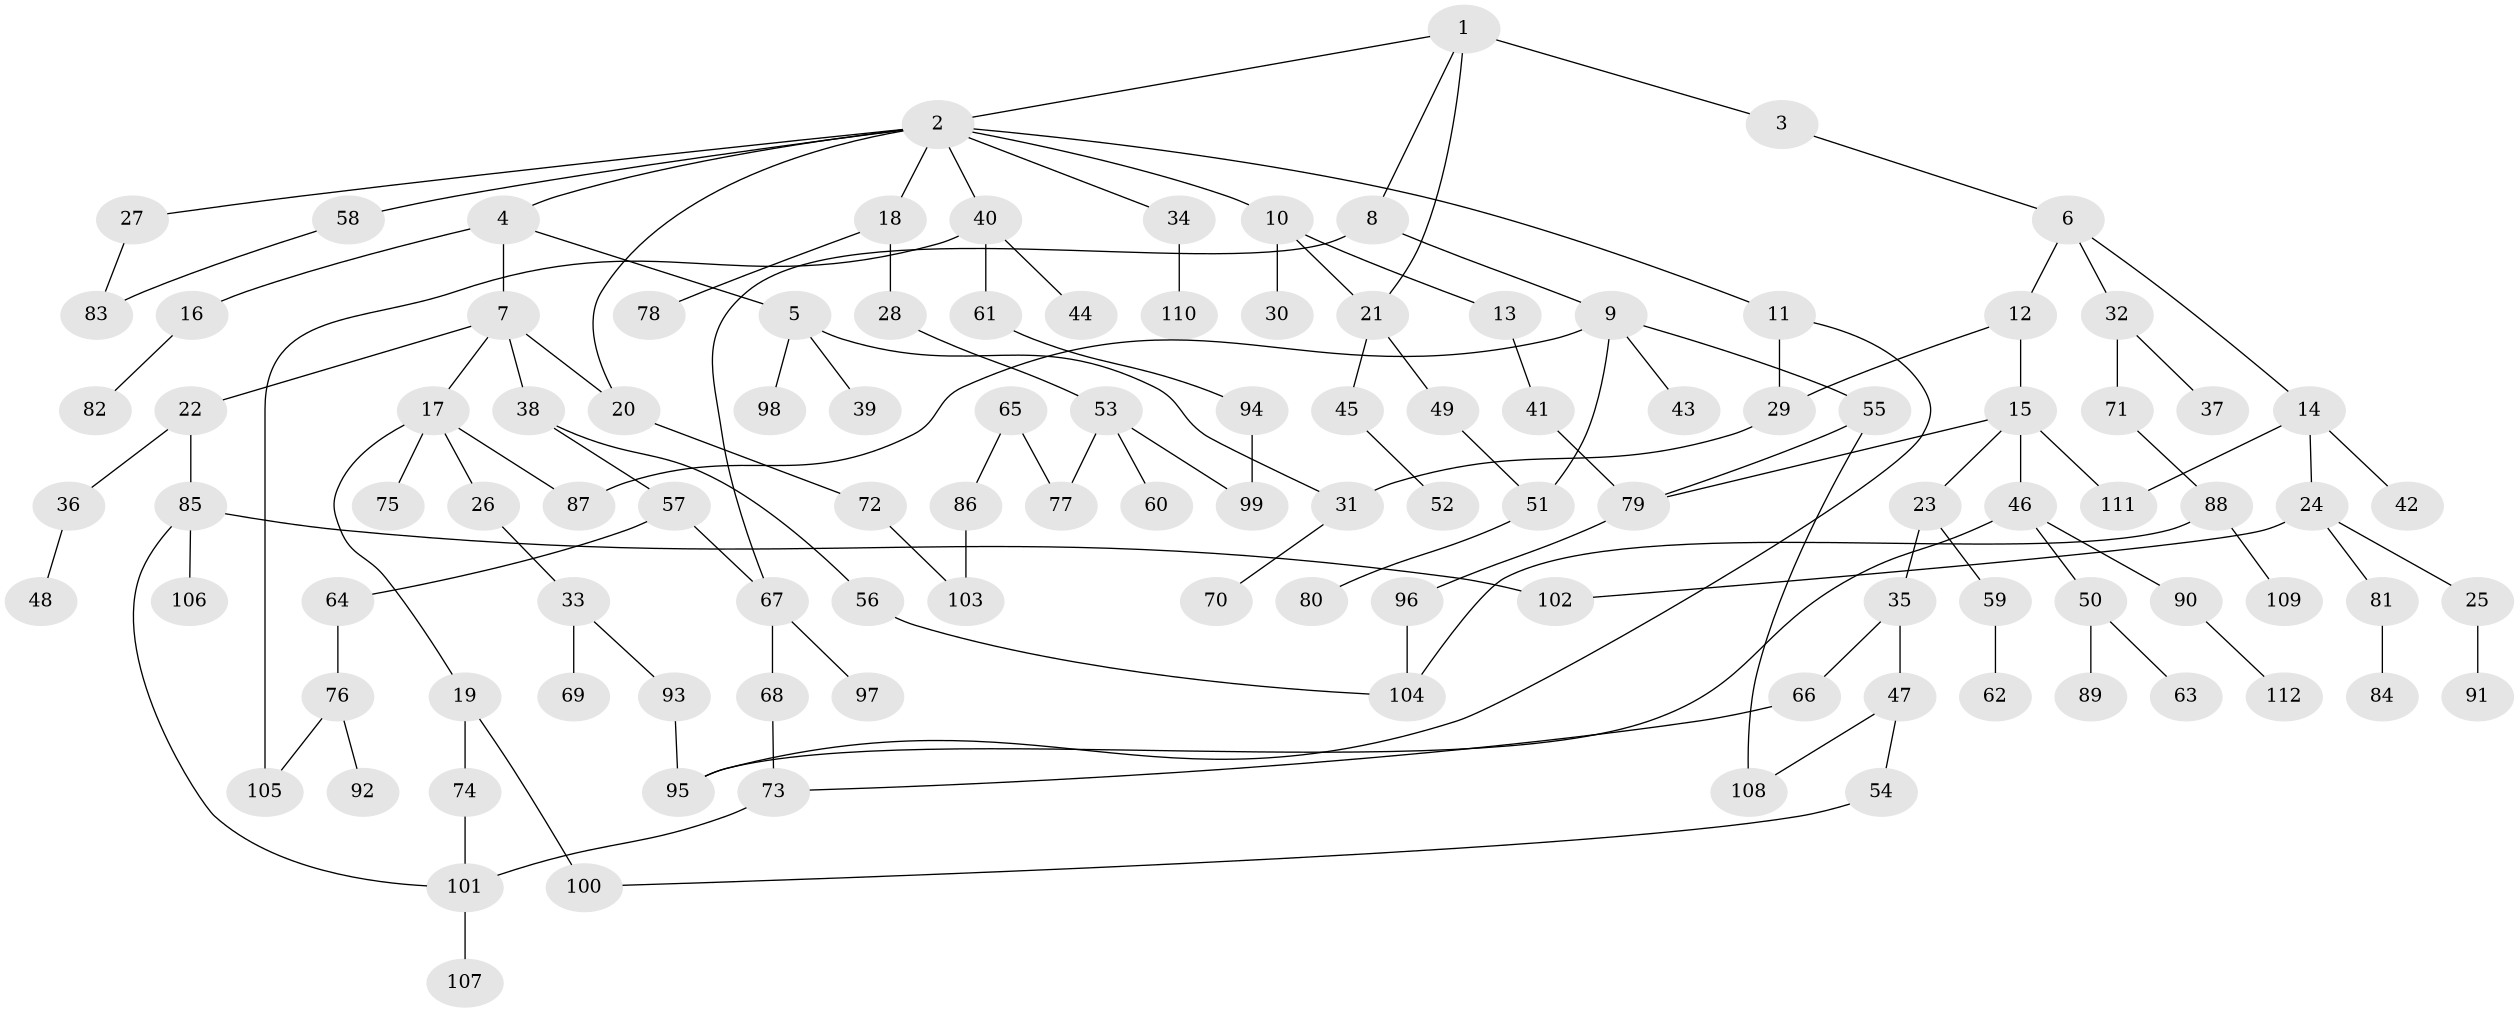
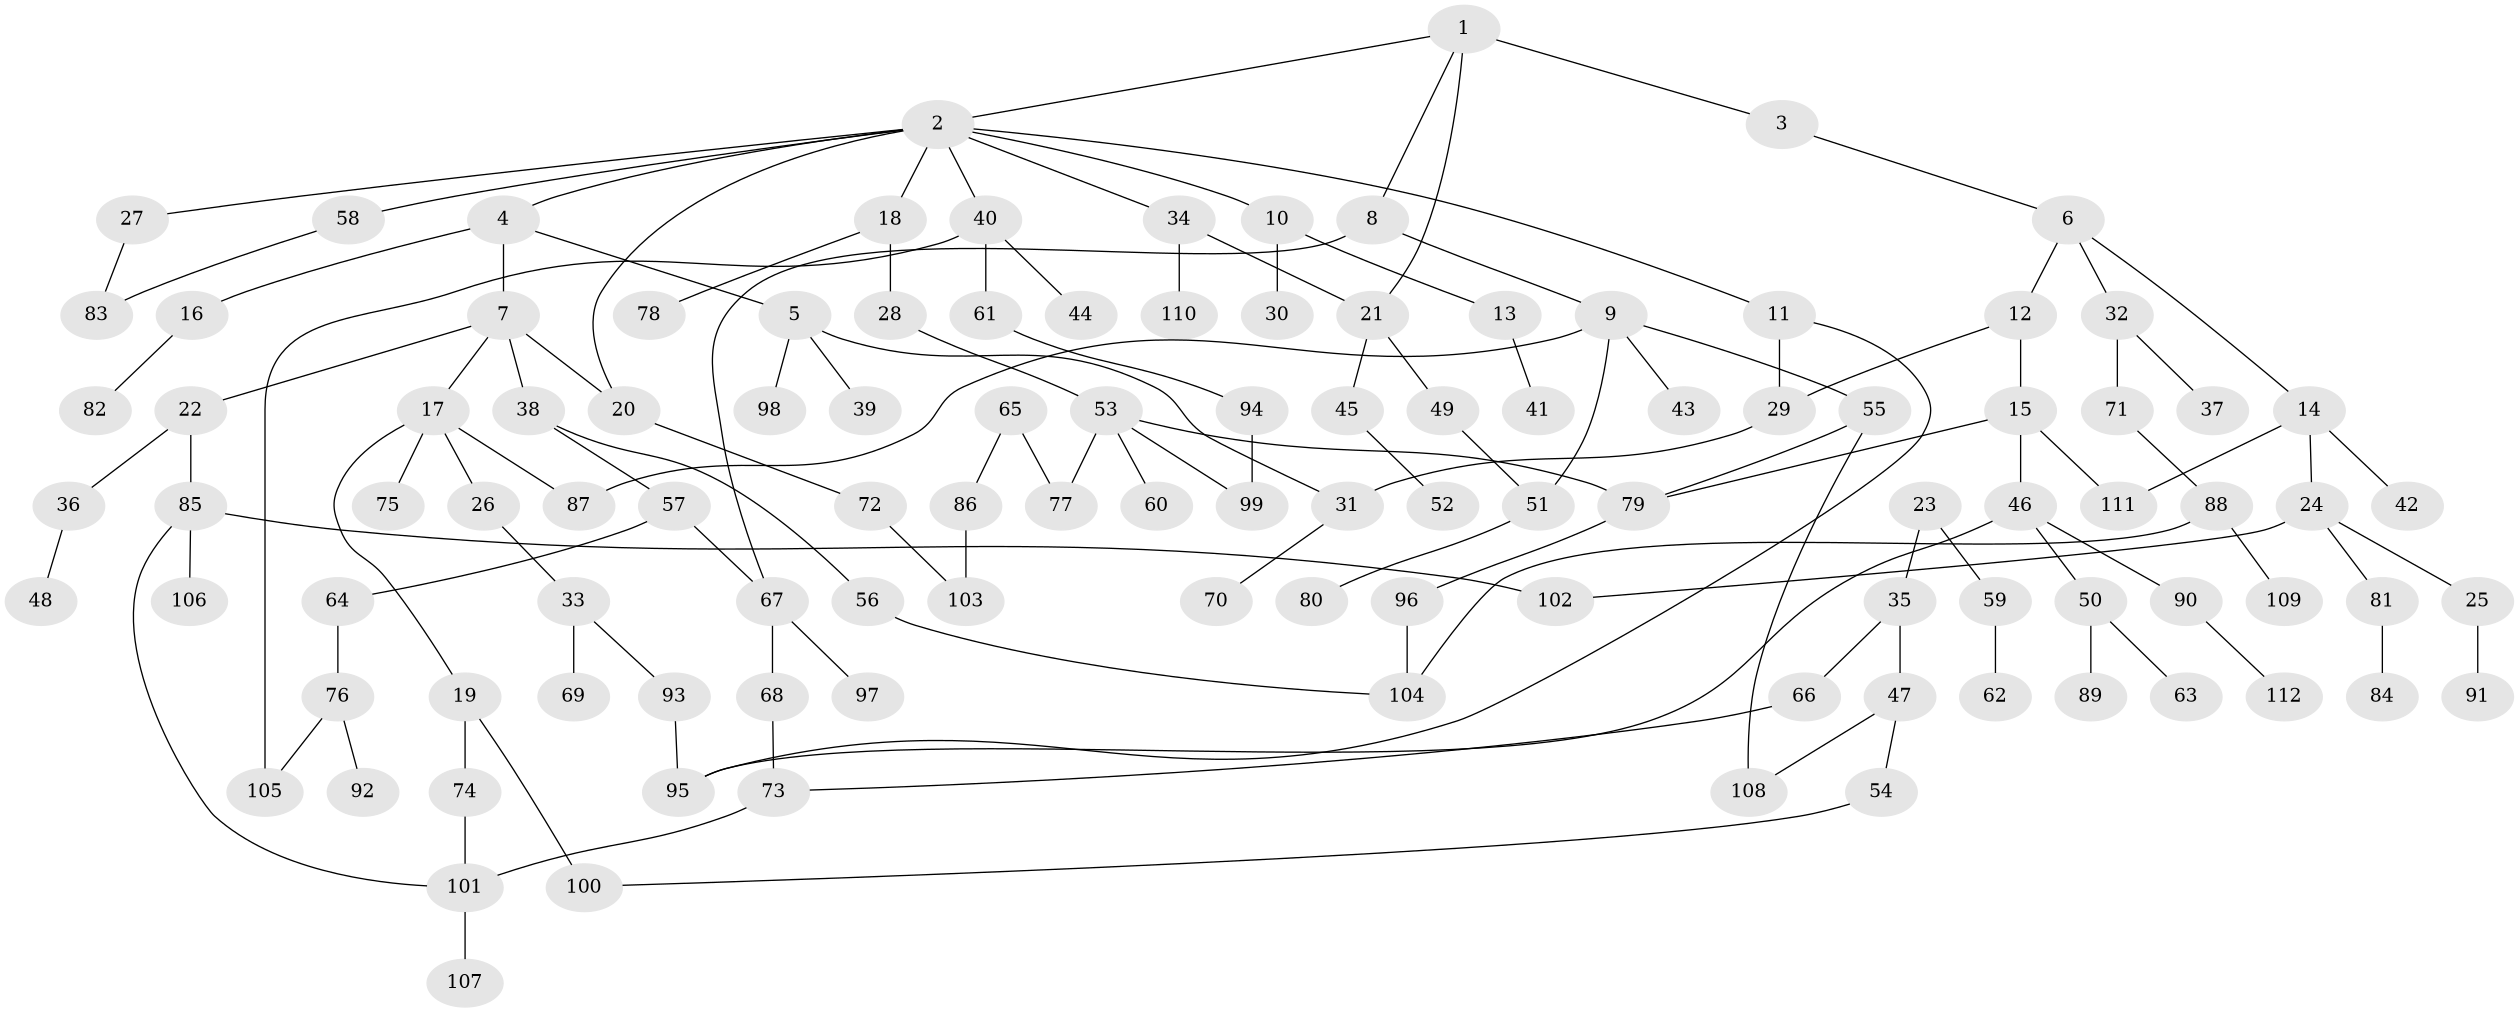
edge "10" -- "21": now "34" -- "21"
edge "15" -- "23": removed
edge "41" -- "79": now "53" -- "79"
